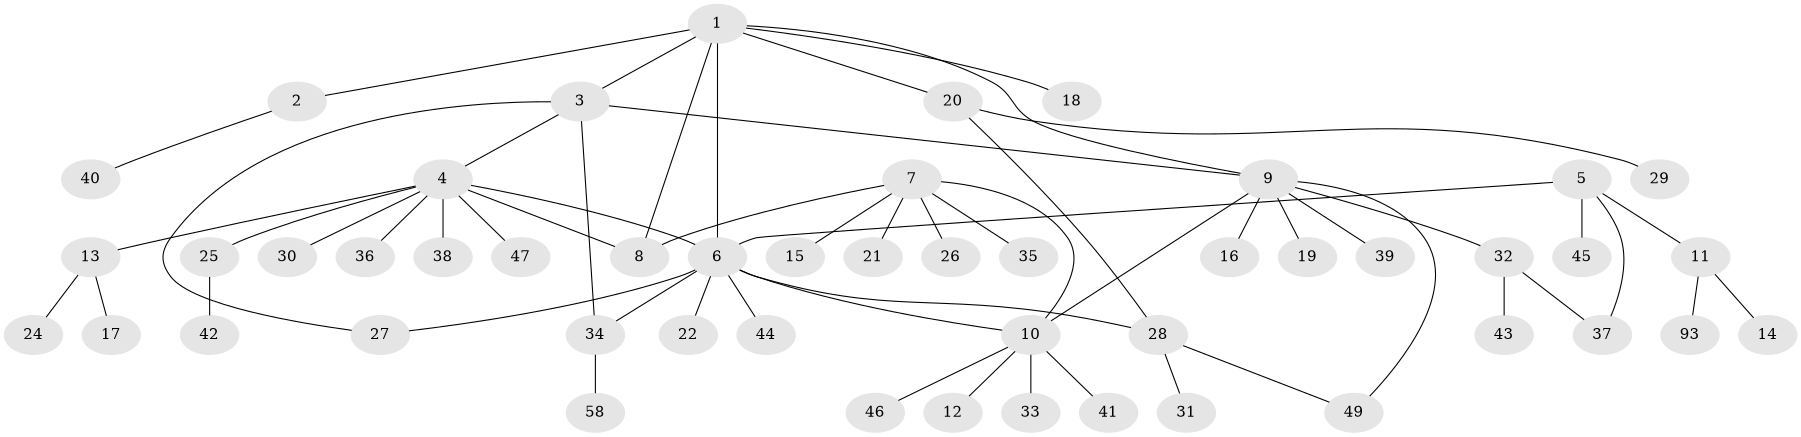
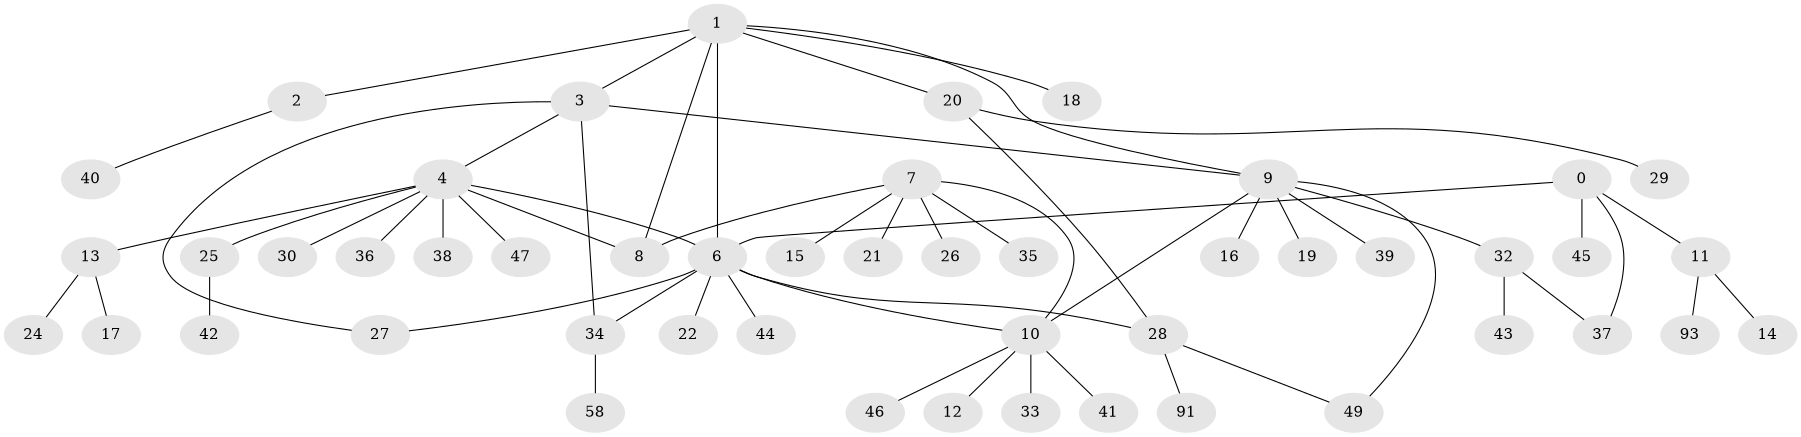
node "5": label "5" -> "0"
node "31": label "31" -> "91"
